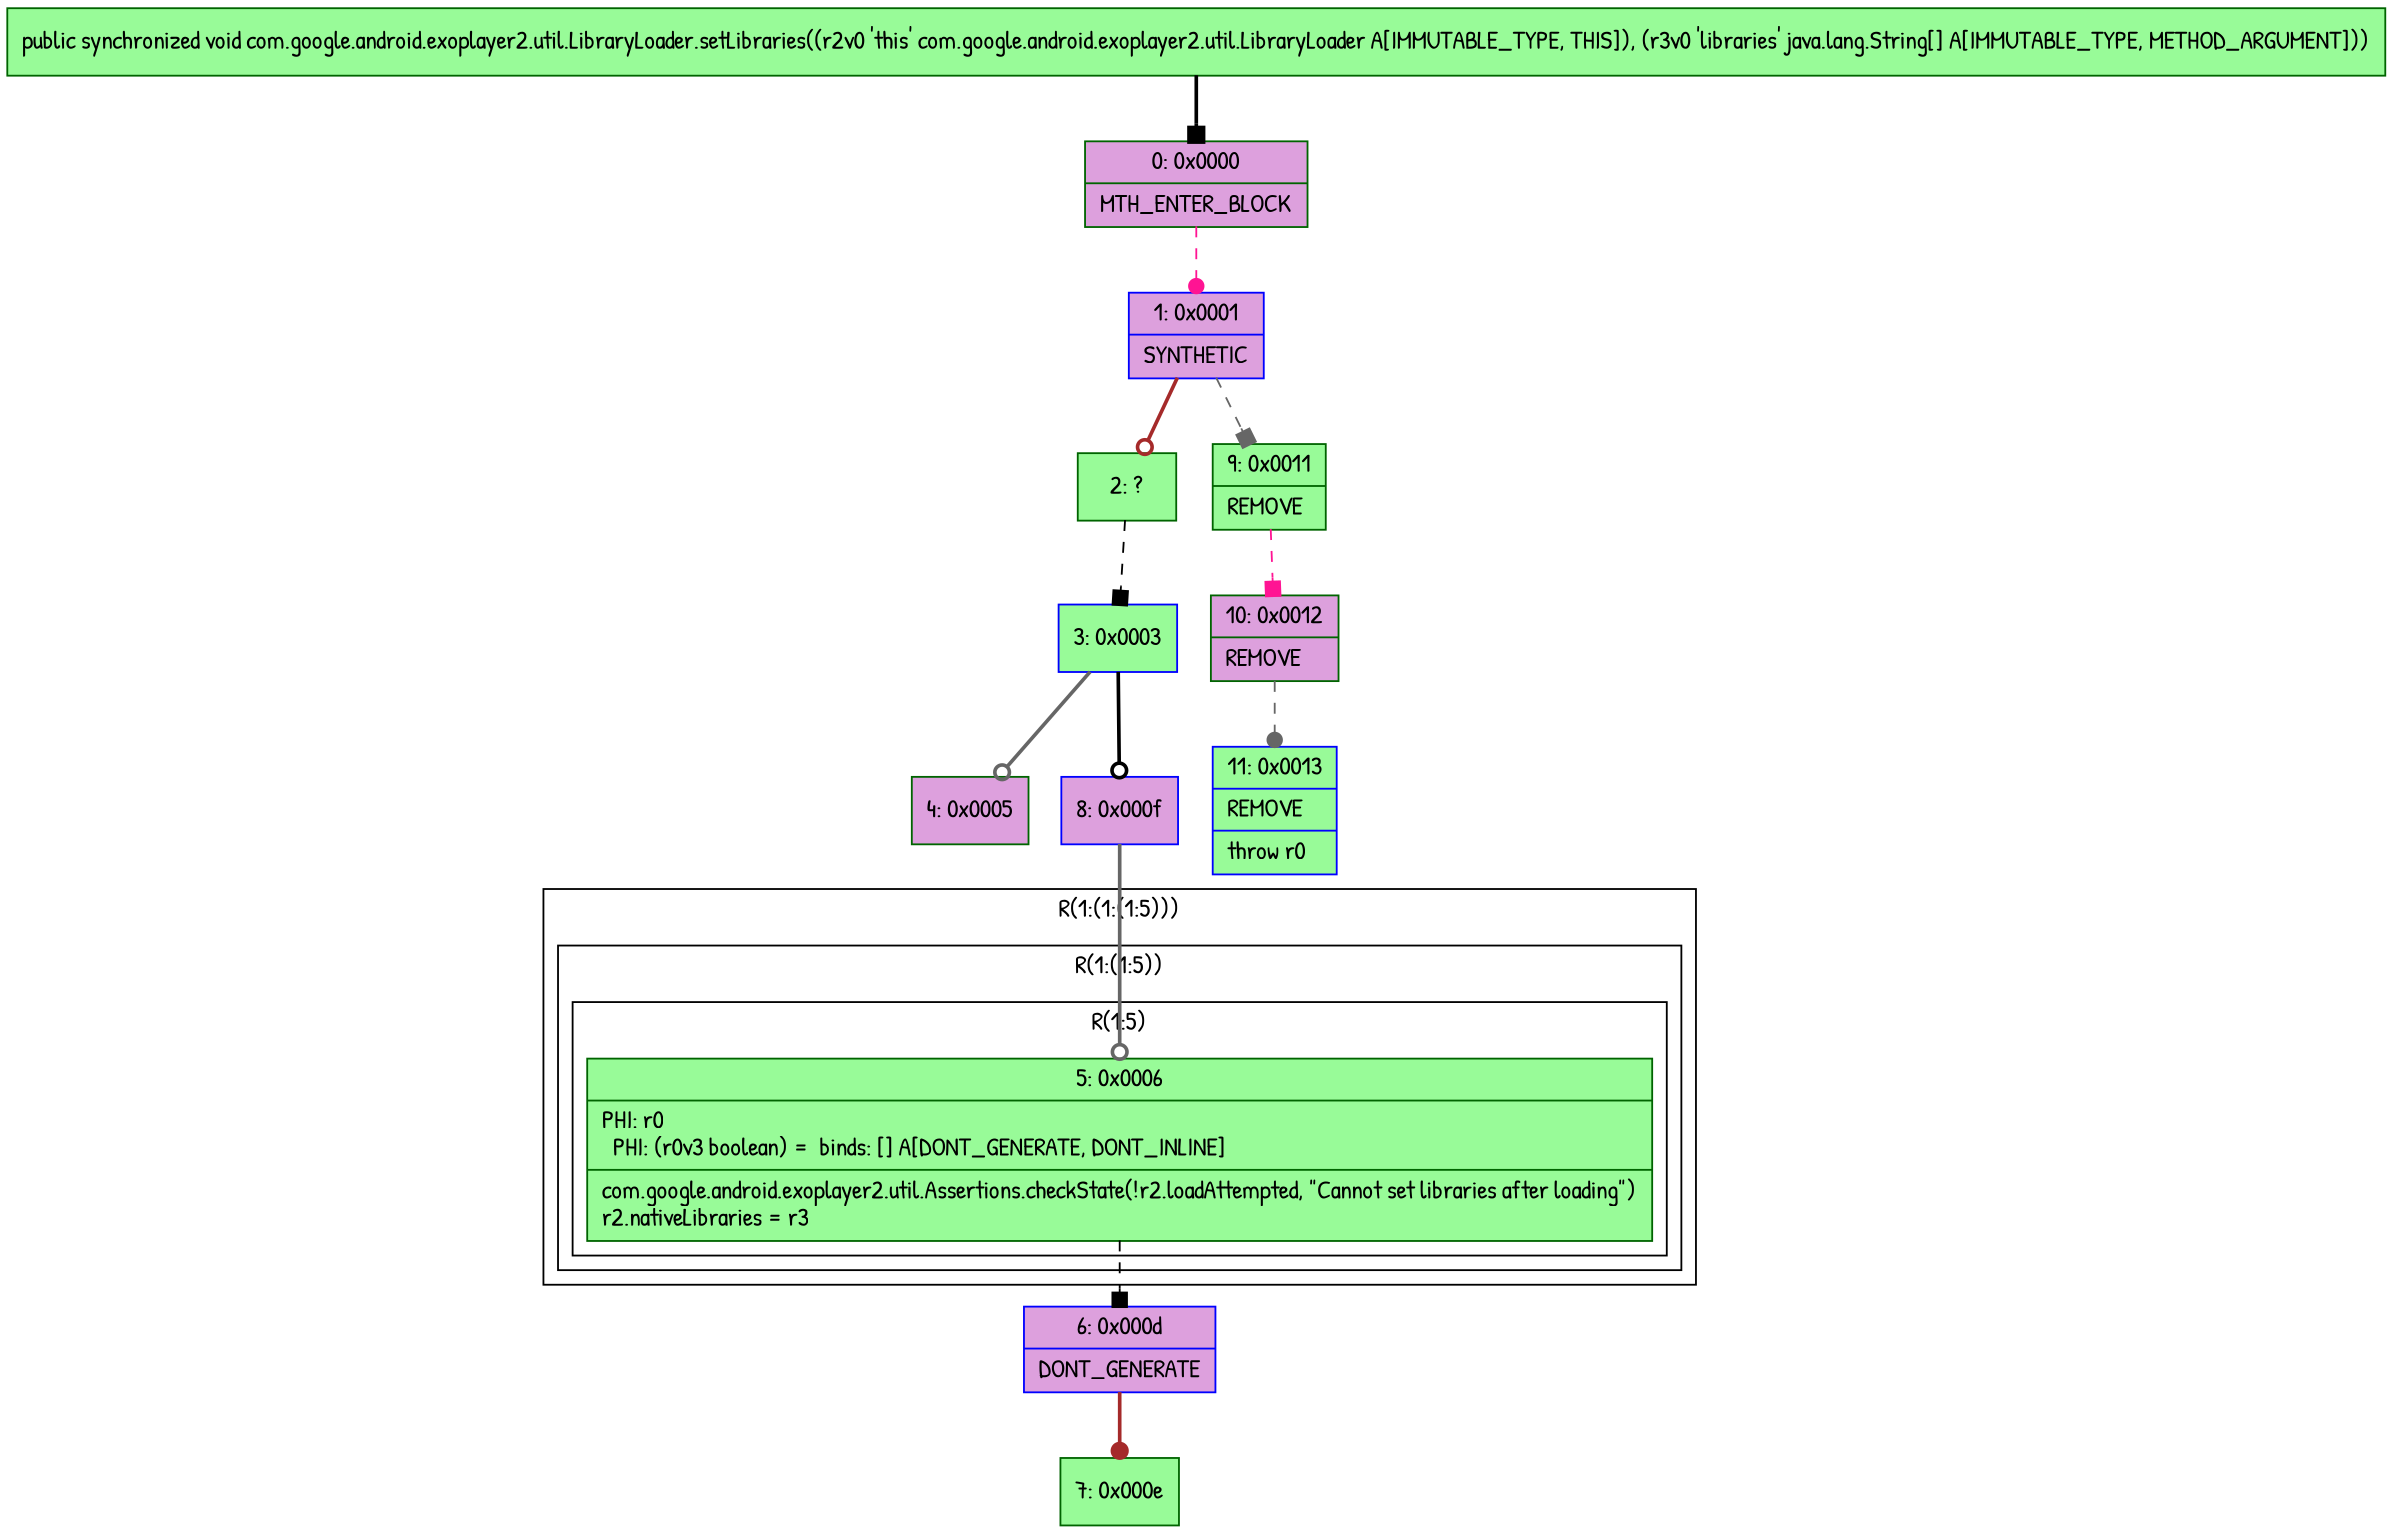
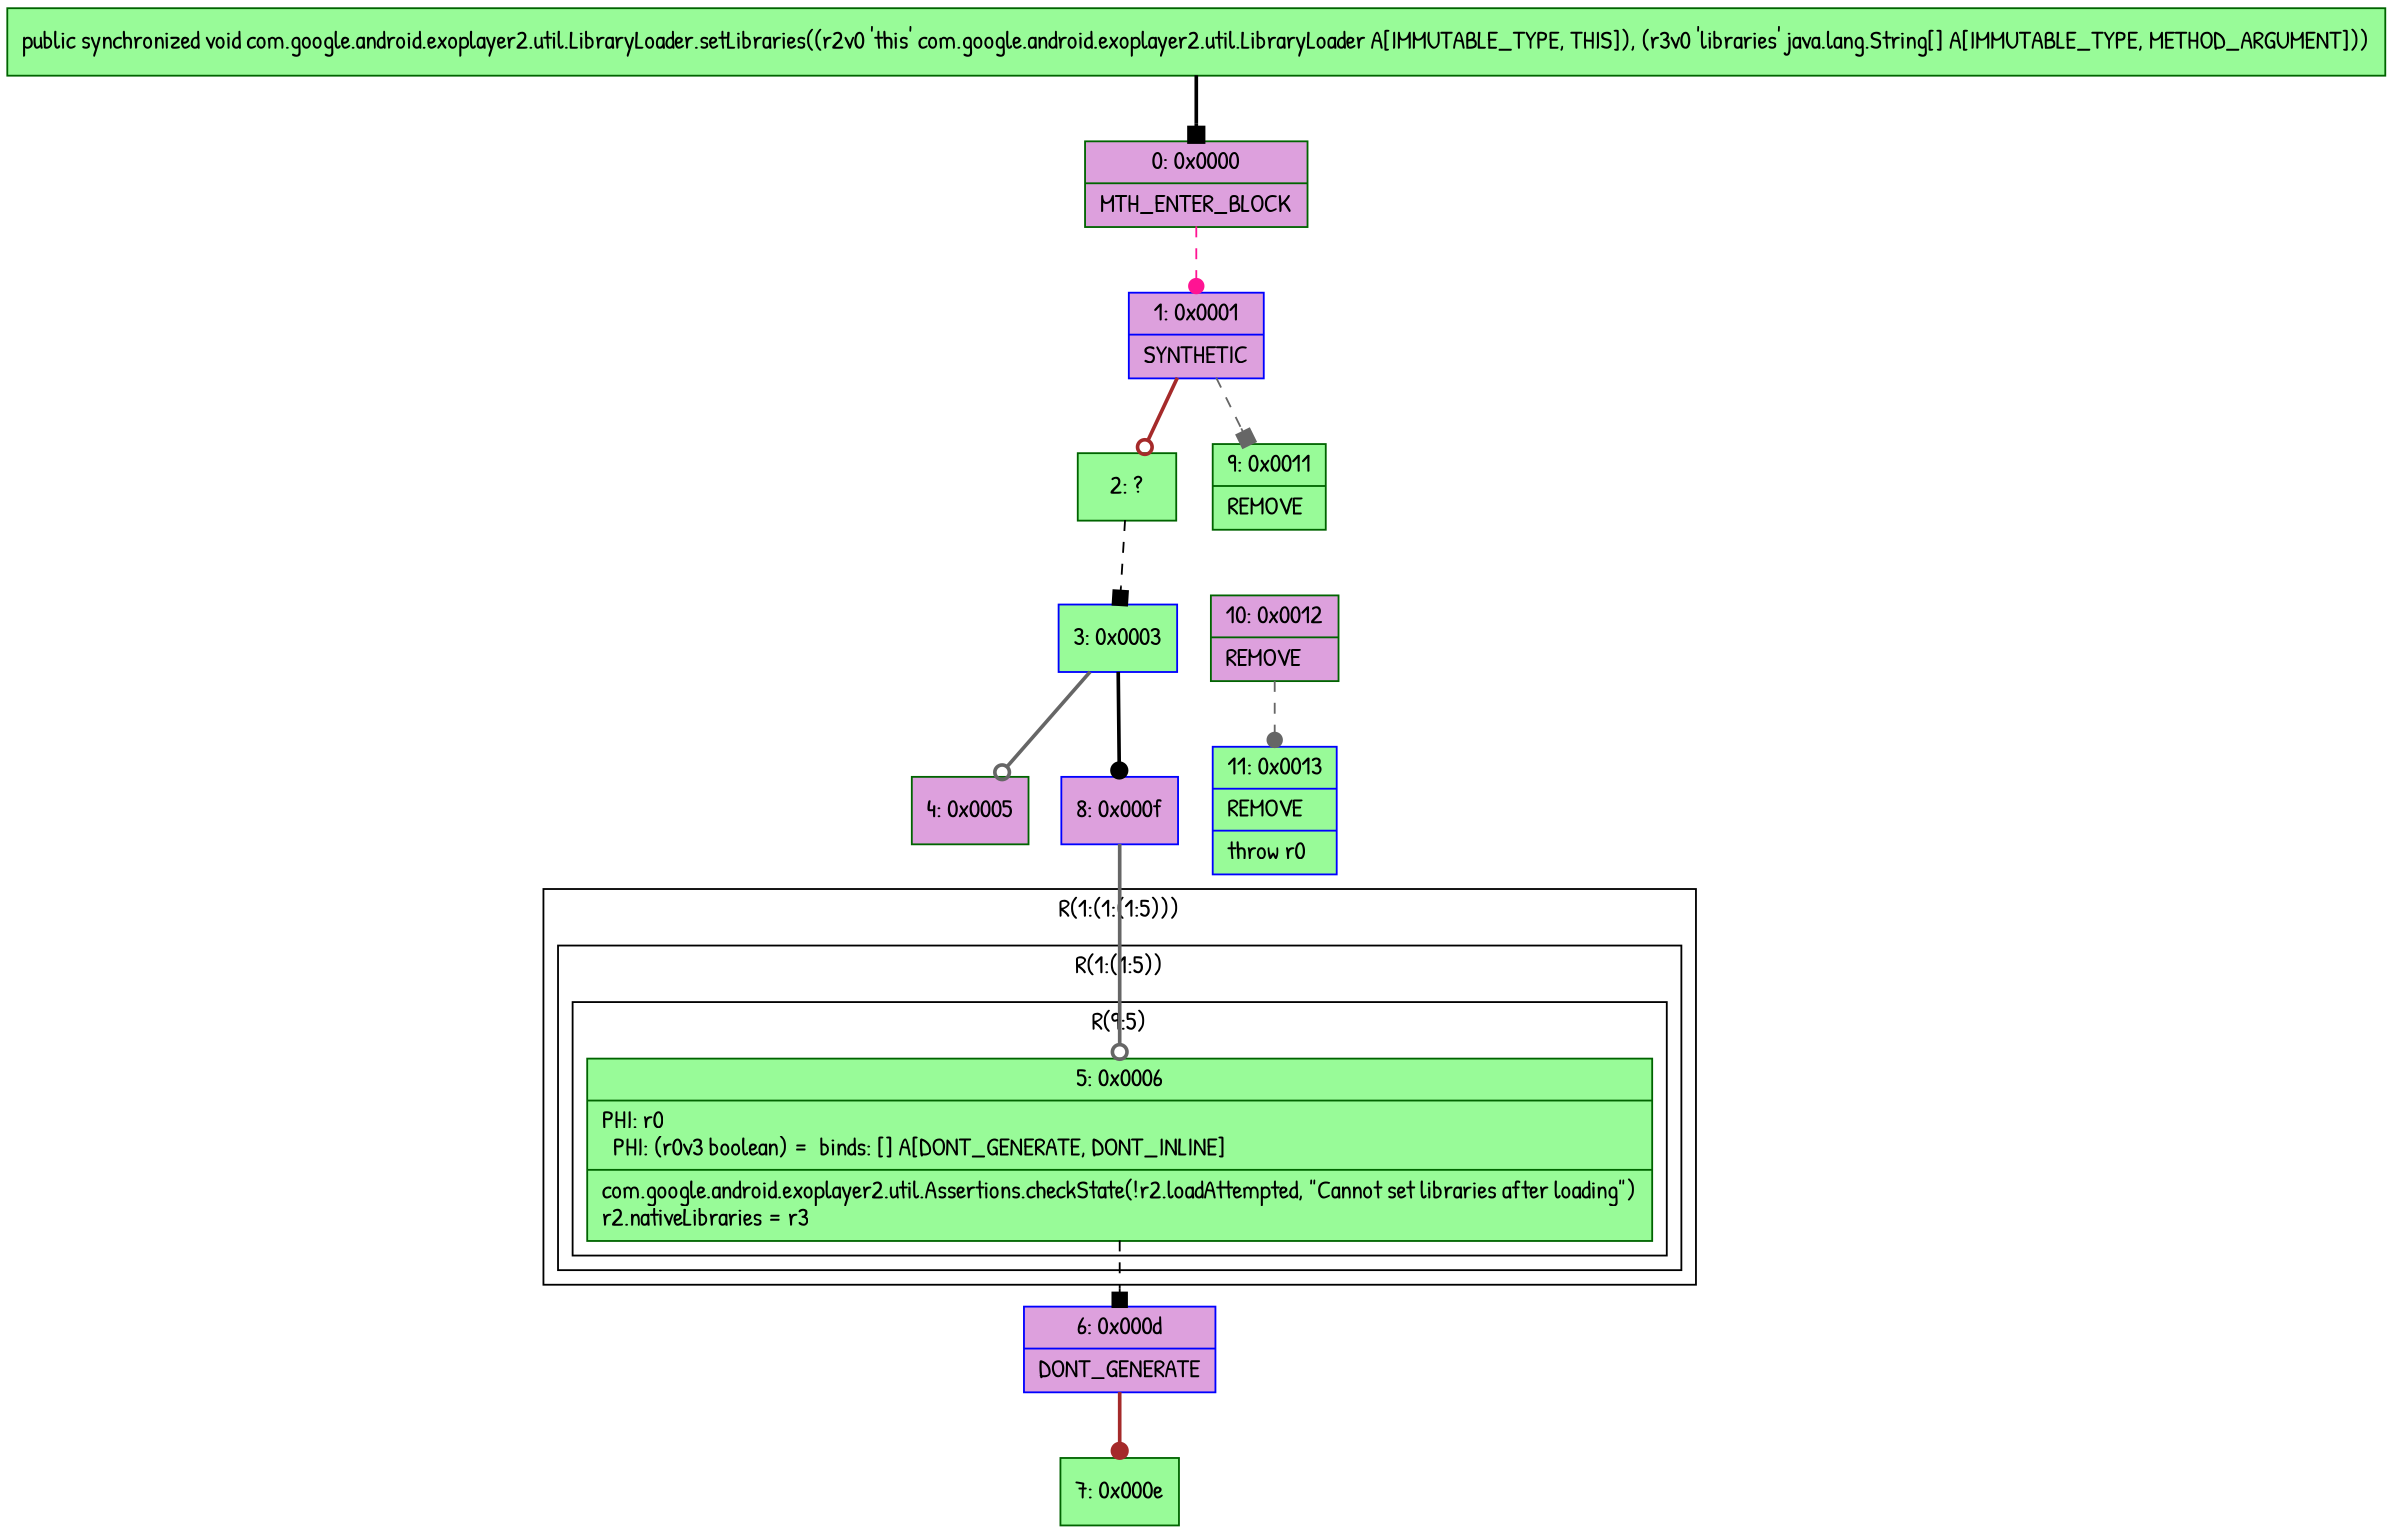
edge "9: 0x0011" -> "10: 0x0012": removed
edge "3: 0x0003" -> "8: 0x000f": arrowhead odot -> dot
cluster "R(1:5)": label "R(1:5)" -> "R(9:5)"
